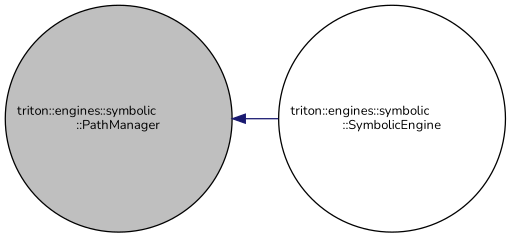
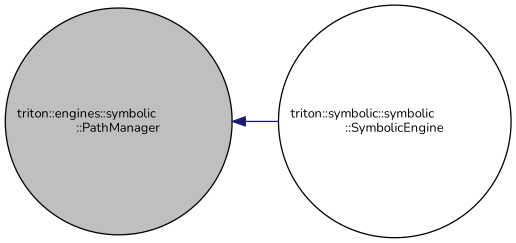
node "triton::engines::symbolic ::SymbolicEngine": label "triton::engines::symbolic ::SymbolicEngine" -> "triton::symbolic::symbolic ::SymbolicEngine"
